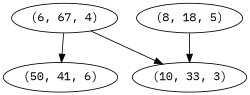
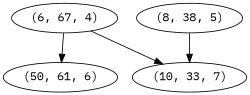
node "(8, 18, 5)": label "(8, 18, 5)" -> "(8, 38, 5)"
node "(50, 41, 6)": label "(50, 41, 6)" -> "(50, 61, 6)"
node "(10, 33, 3)": label "(10, 33, 3)" -> "(10, 33, 7)"
